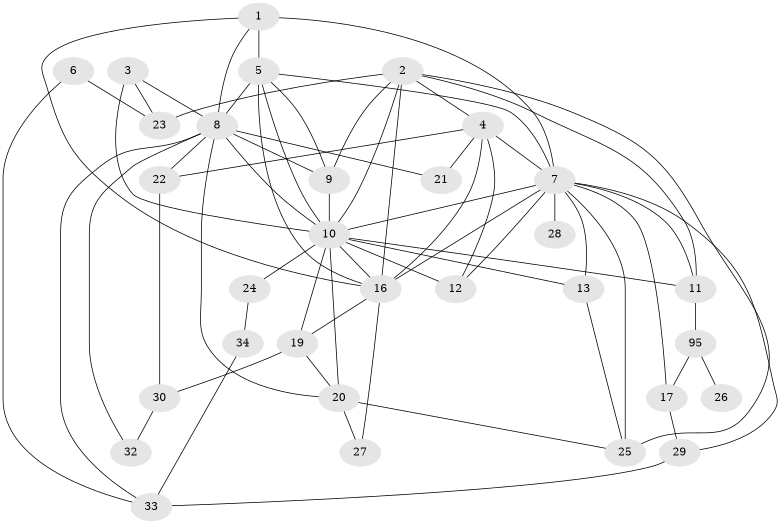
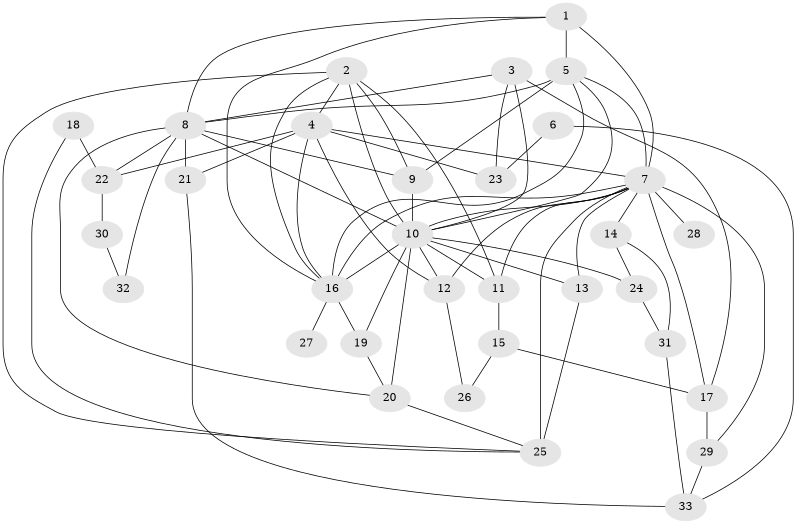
edge "2" -- "23": now "4" -- "23"
node "18": added
edge "3" -- "17": added
node "14": added
edge "8" -- "33": now "21" -- "33"
node "34": label "34" -> "31"
edge "12" -- "26": added
node "95": label "95" -> "15"
edge "19" -- "30": removed
edge "20" -- "27": removed
